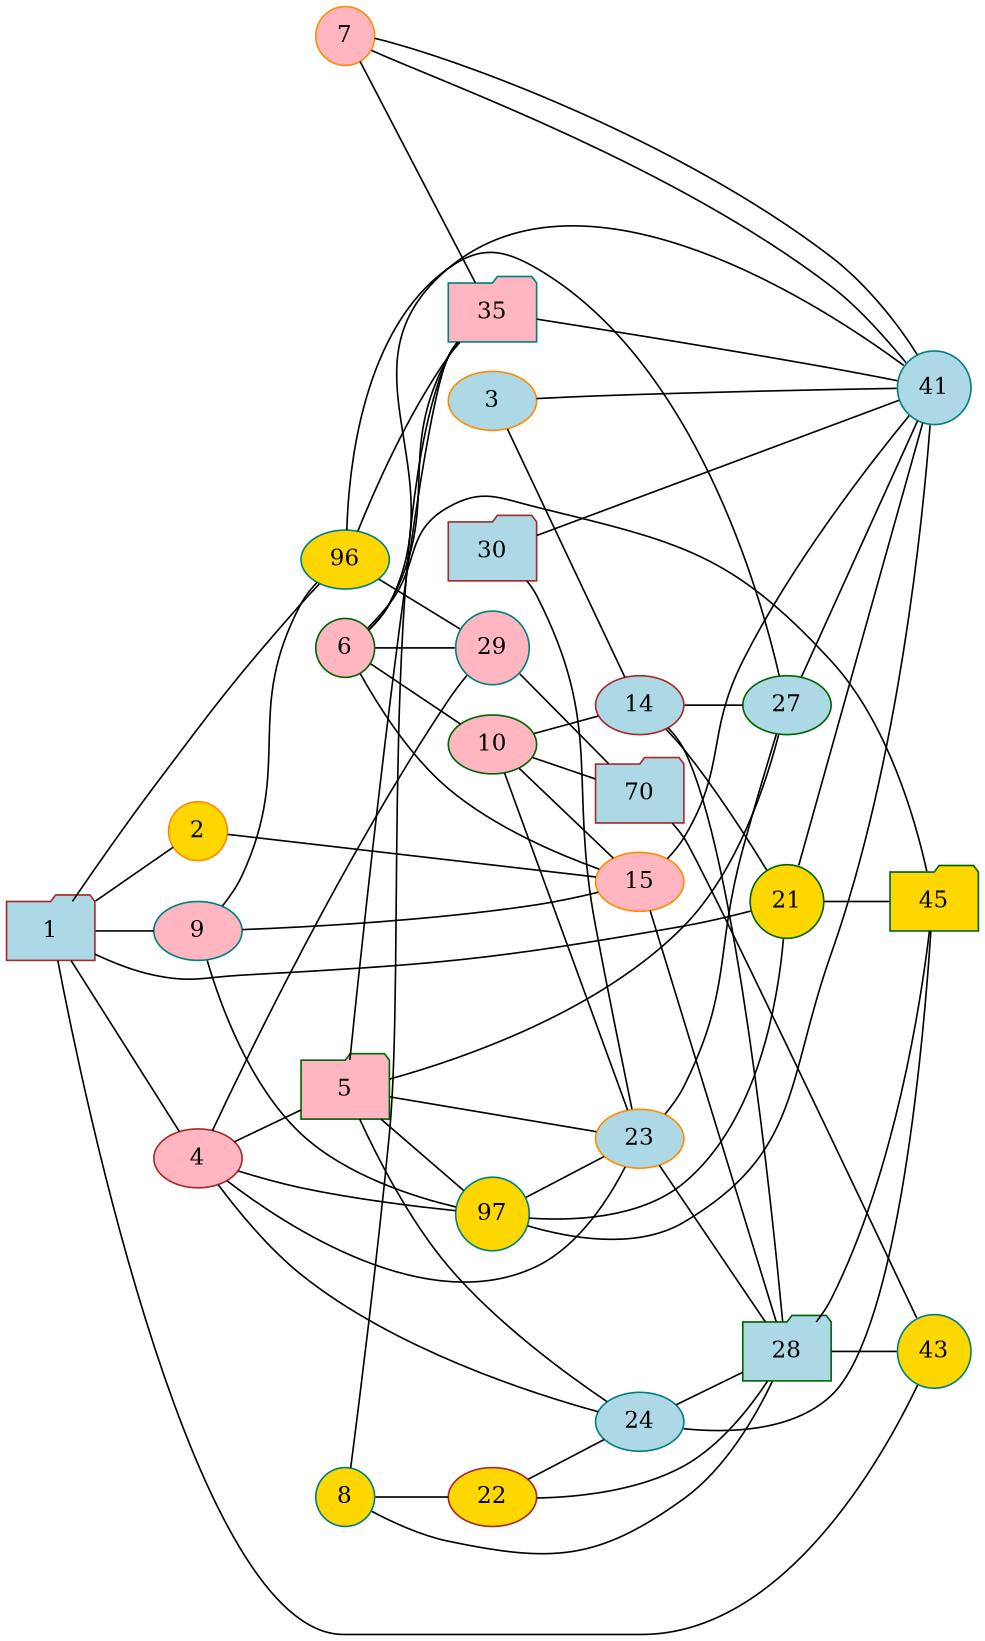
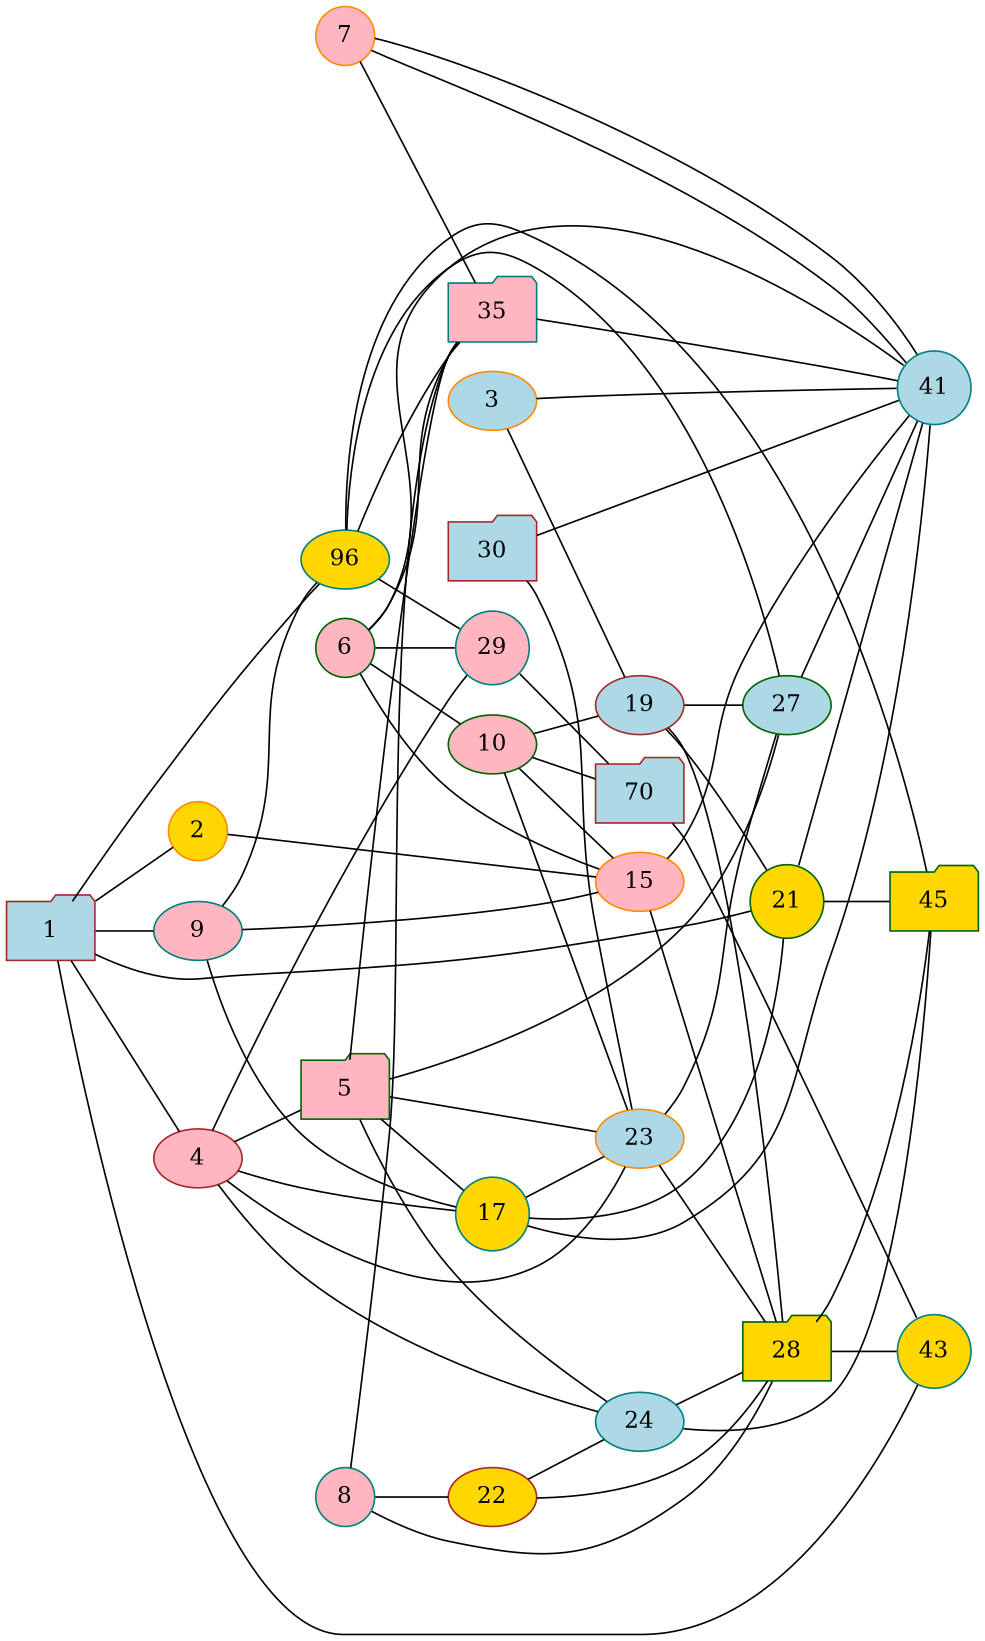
edge "6" -- "45": now "96" -- "45"
node "14": label "14" -> "19"
node "97": label "97" -> "17"
node "28": fillcolor lightblue -> gold
node "8": fillcolor gold -> lightpink
